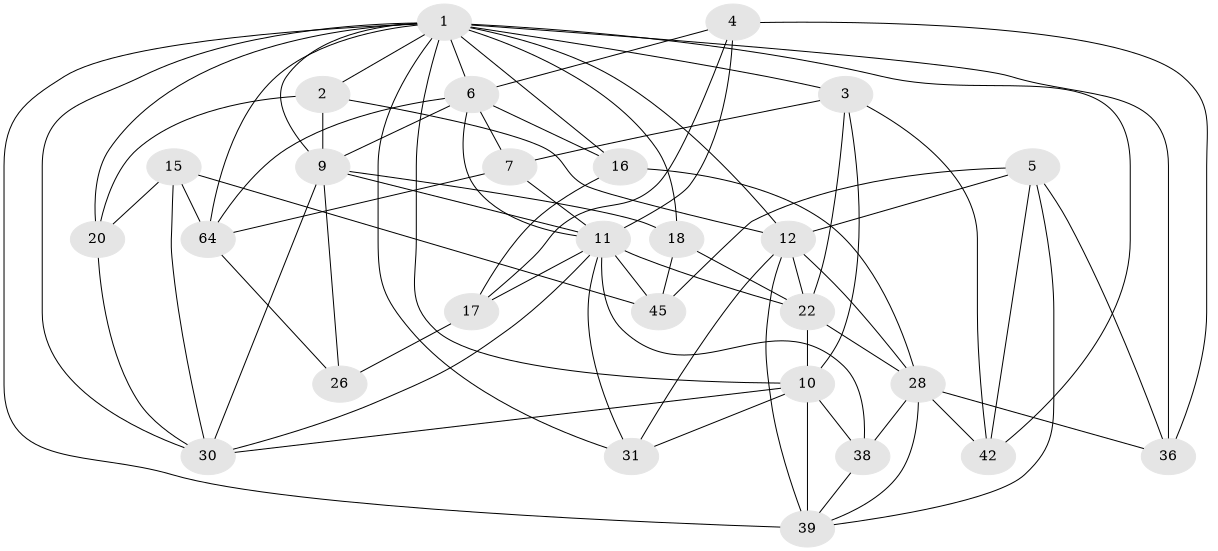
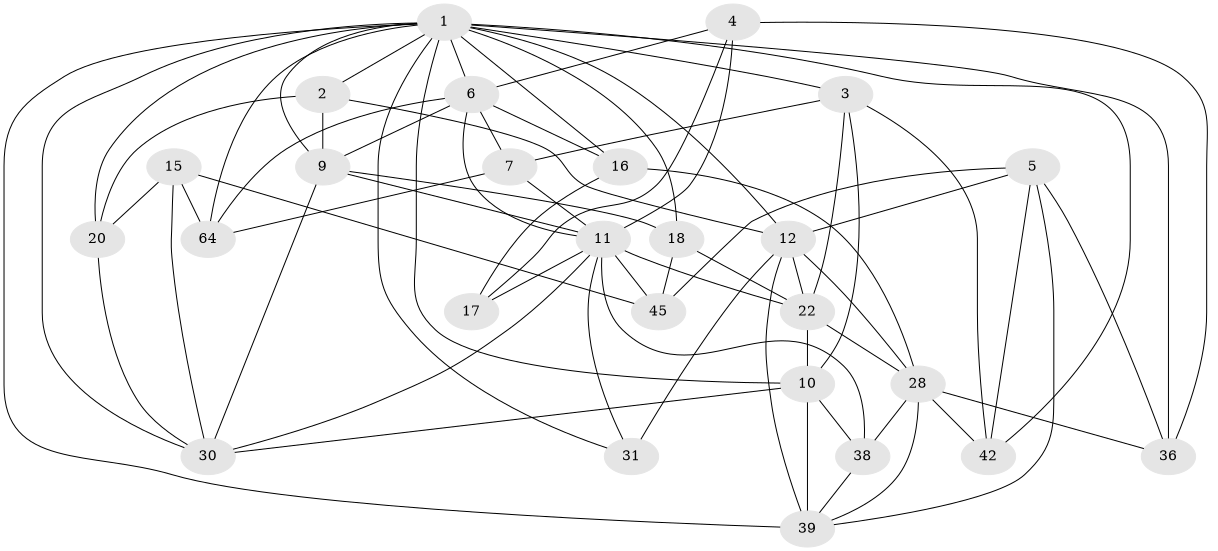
node "26": removed
edge "10" -- "31": removed
